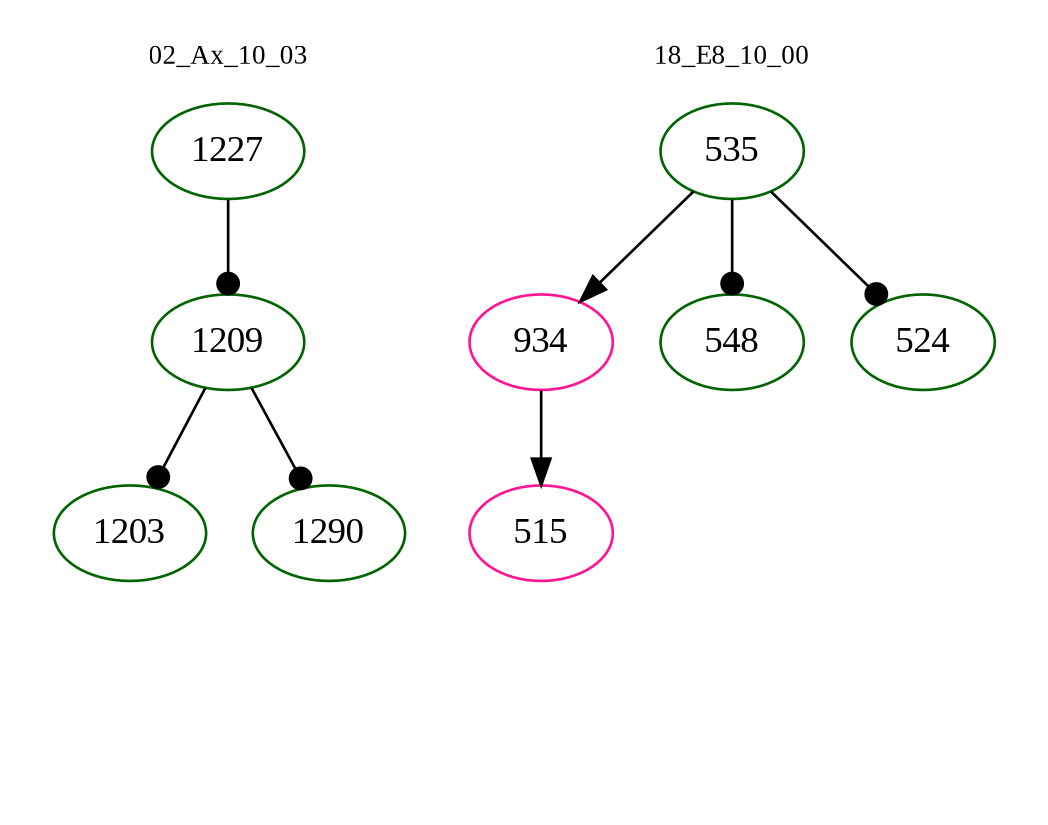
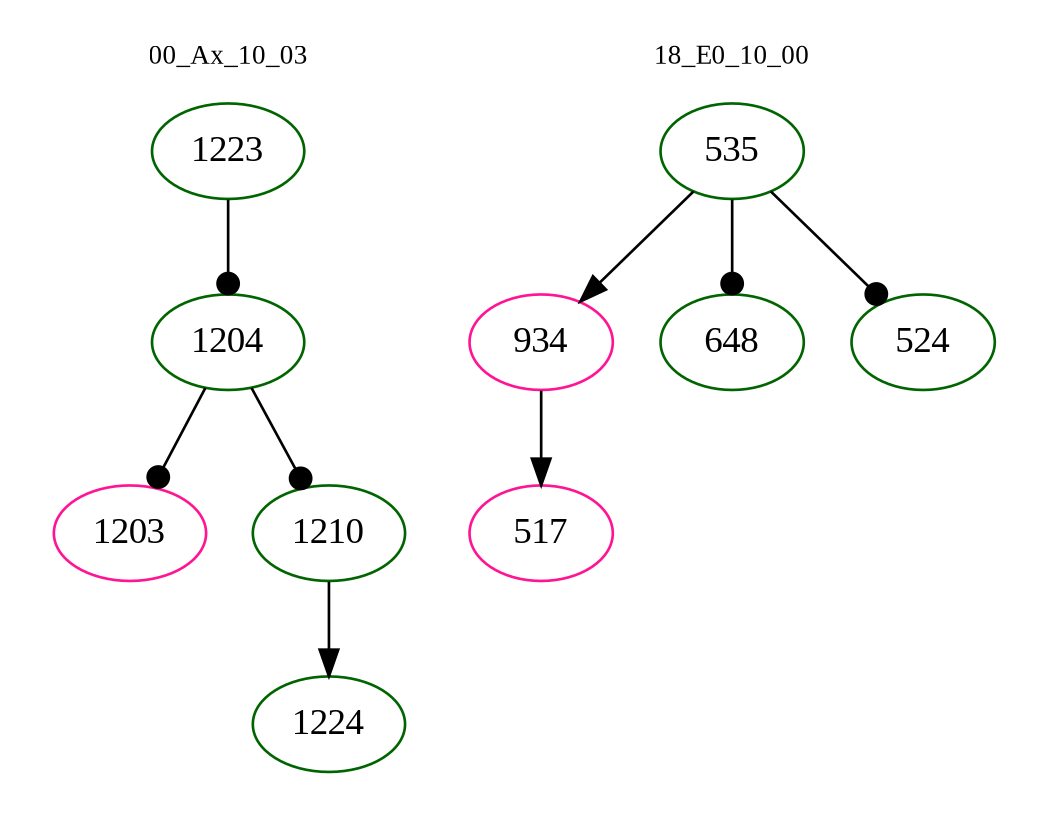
cluster "02_Ax_10_03": label "02_Ax_10_03" -> "00_Ax_10_03"
cluster "18_E8_10_00": label "18_E8_10_00" -> "18_E0_10_00"
node "1227": label "1227" -> "1223"
node "1209": label "1209" -> "1204"
node "548": label "548" -> "648"
node "1203": color darkgreen -> deeppink
node "1290": label "1290" -> "1210"
node "515": label "515" -> "517"
node "1224": added
